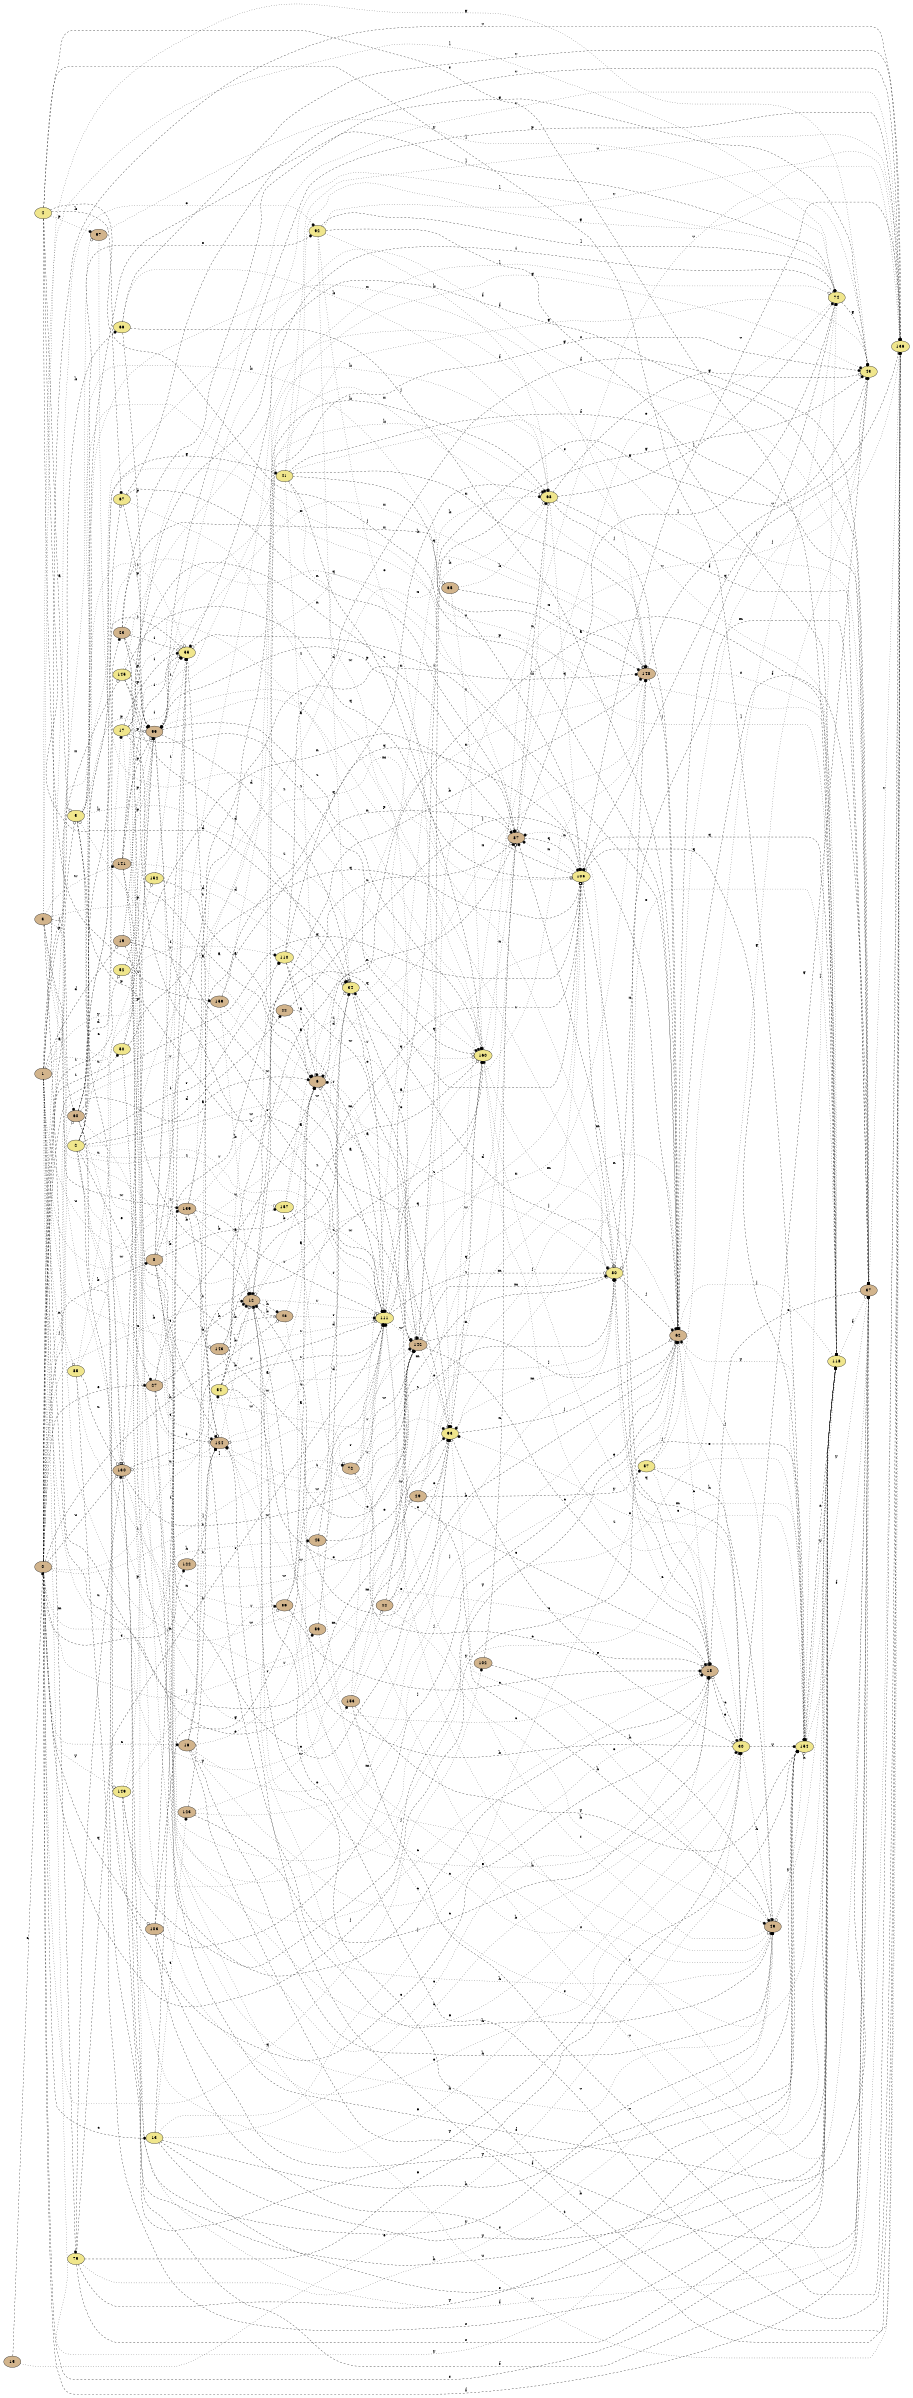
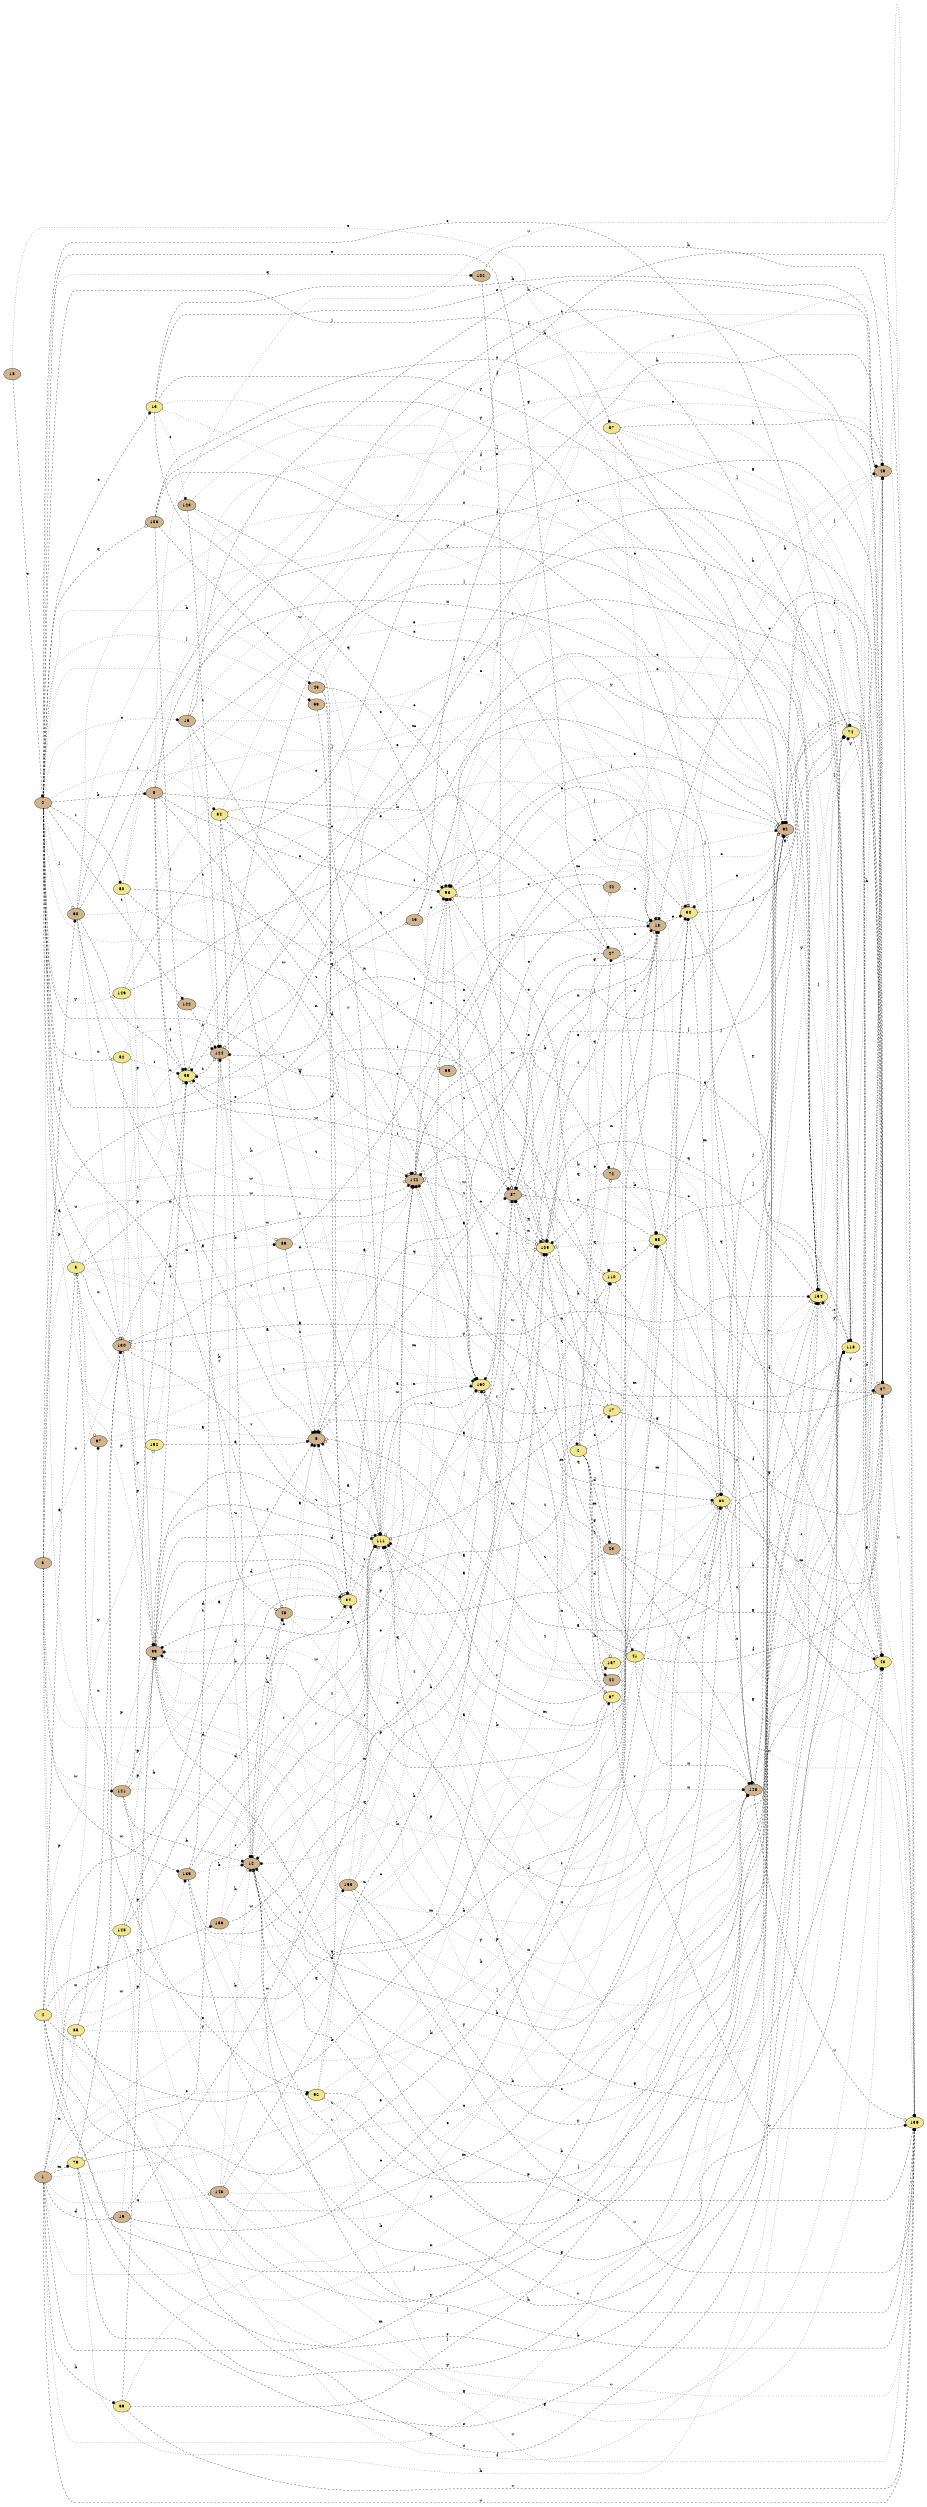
edge "2" -> "105": reversed
edge "143" -> "87": label "u" -> "n"
edge "30" -> "18": removed, label "c"
